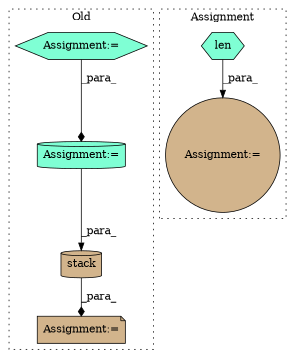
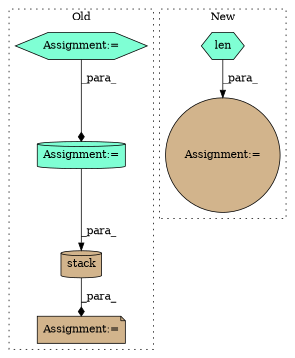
cluster "Assignment": label "Assignment" -> "New"
